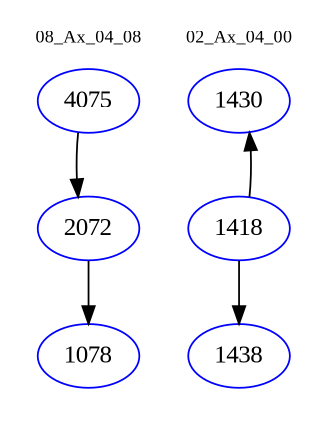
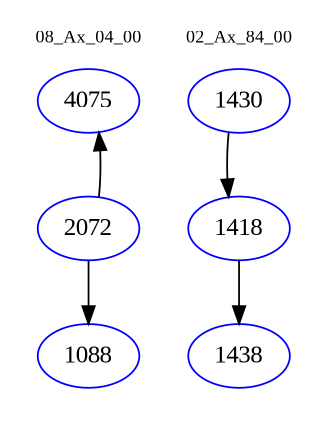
cluster "08_Ax_04_08": label "08_Ax_04_08" -> "08_Ax_04_00"
cluster "02_Ax_04_00": label "02_Ax_04_00" -> "02_Ax_84_00"
edge "4075" -> "2072": reversed
edge "1418" -> "1430": reversed
node "1078": label "1078" -> "1088"
